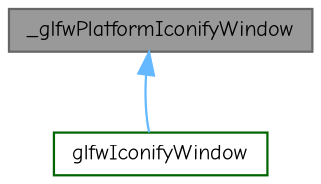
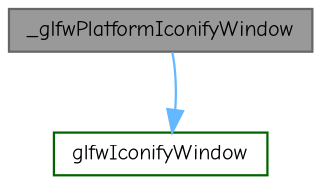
edge "glfwIconifyWindow" -> "_glfwPlatformIconifyWindow": reversed
